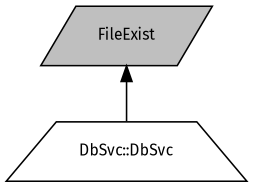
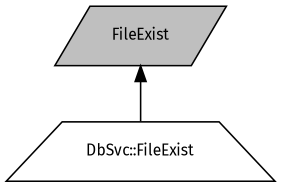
node "DbSvc::DbSvc": label "DbSvc::DbSvc" -> "DbSvc::FileExist"
